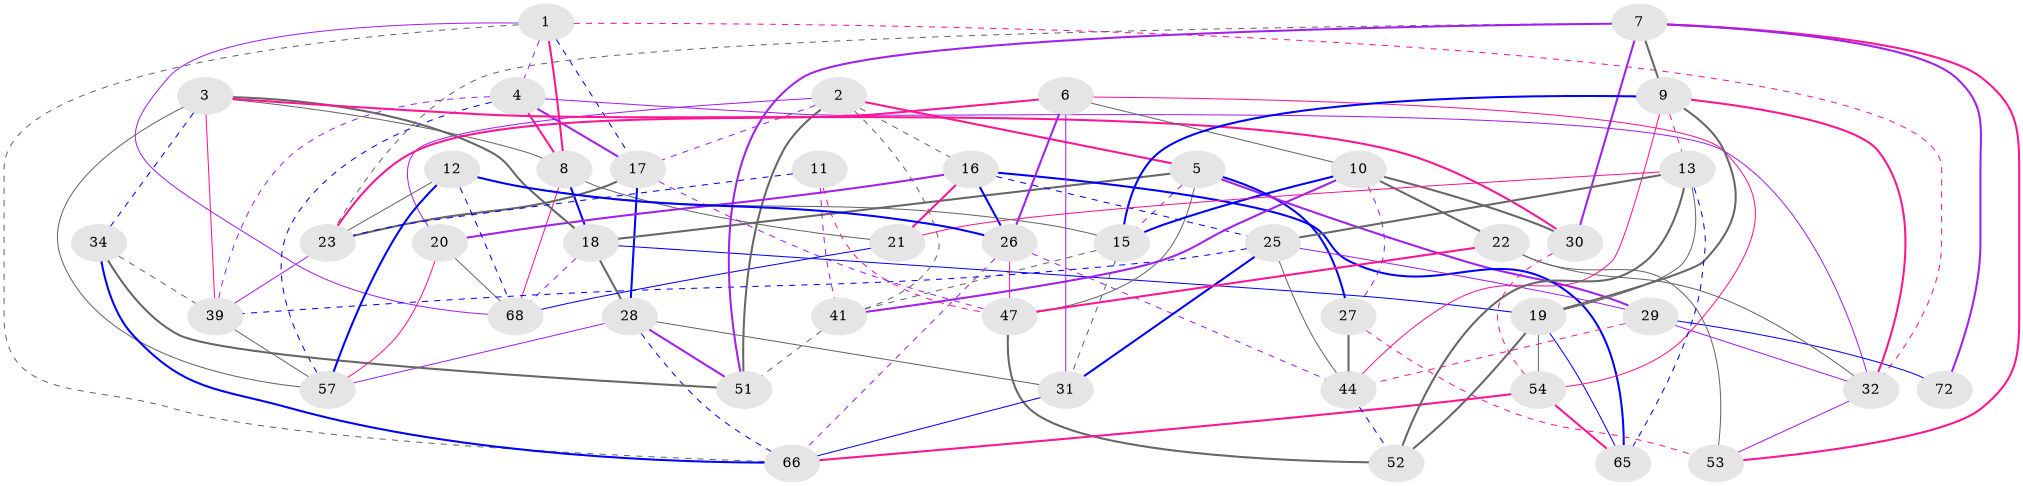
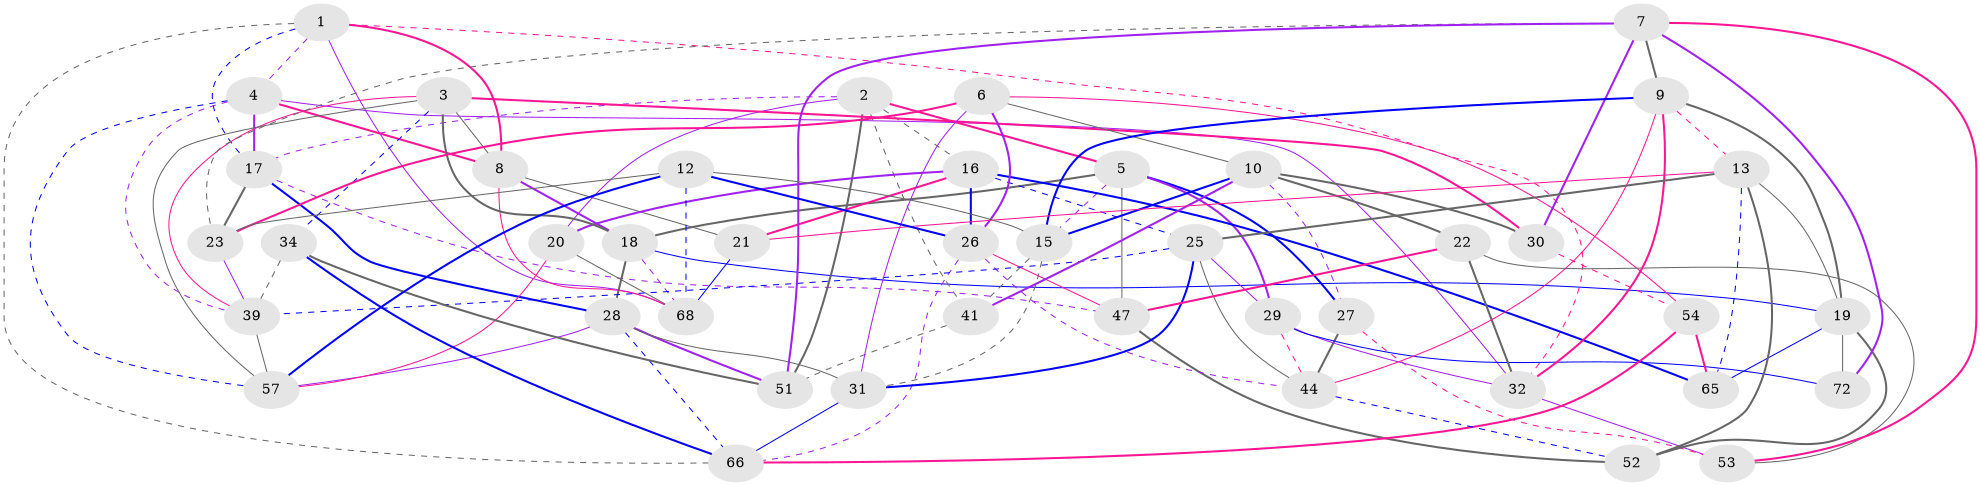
node "11": removed
edge "8" -- "18": color blue -> purple
edge "22" -- "32": style solid -> bold
edge "19" -- "54": now "19" -- "72"
